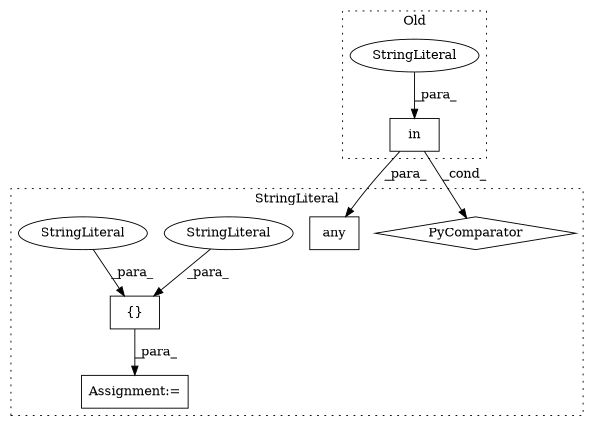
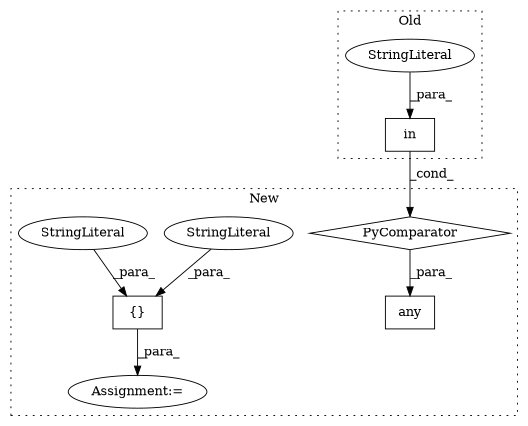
edge "in" -> "any": now "PyComparator" -> "any"
cluster "StringLiteral": label "StringLiteral" -> "New"
node "Assignment:=": shape box -> ellipse
